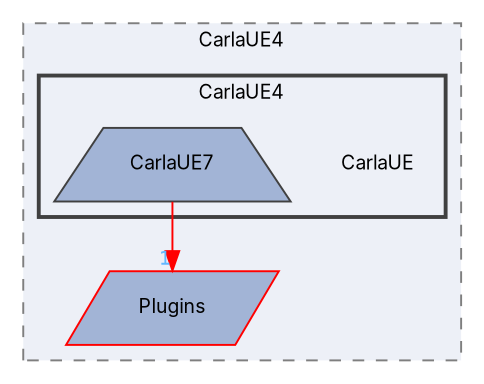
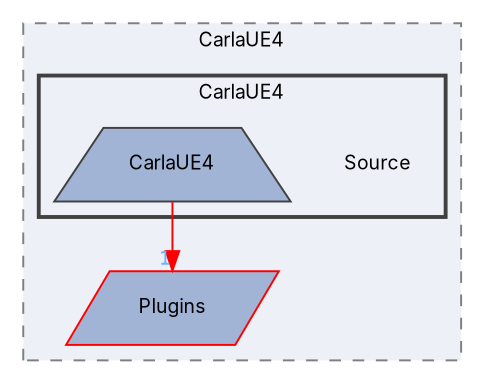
node "CarlaUE7": label "CarlaUE7" -> "CarlaUE4"
node "CarlaUE": label "CarlaUE" -> "Source"
